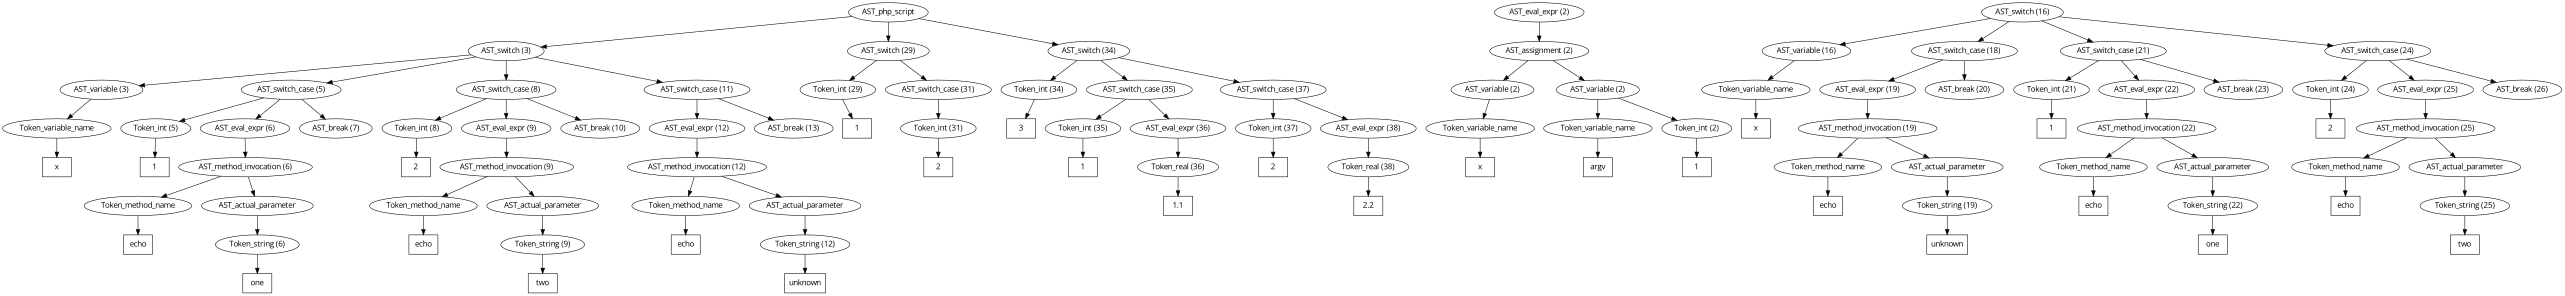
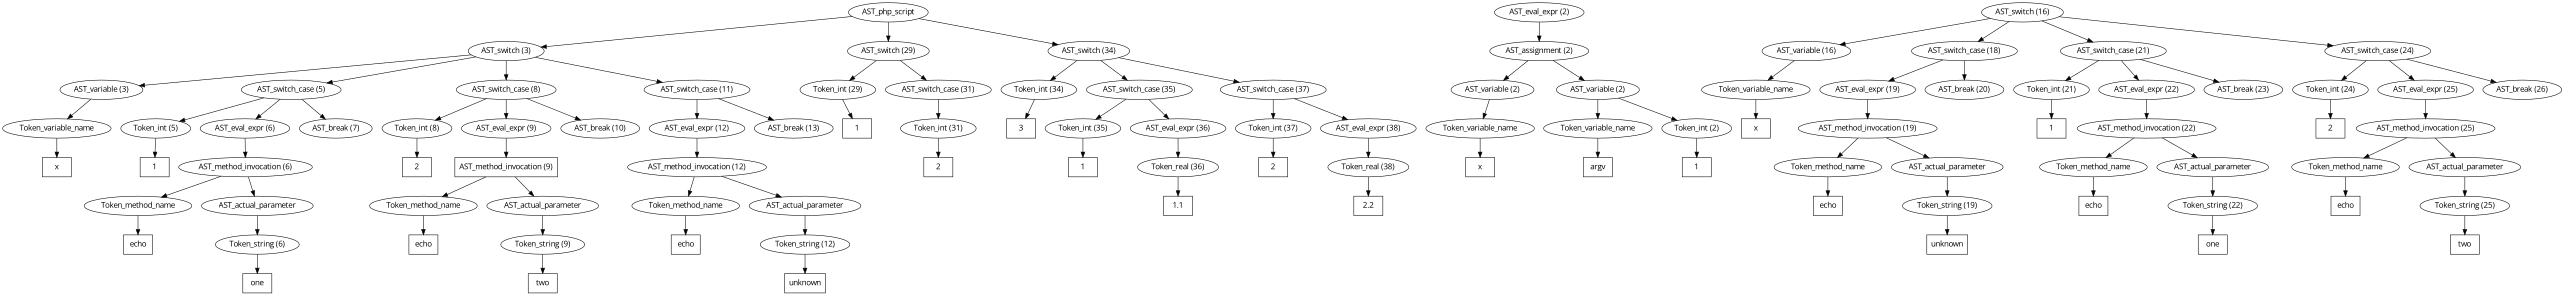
node "AST_method_invocation (9)": shape ellipse -> box
